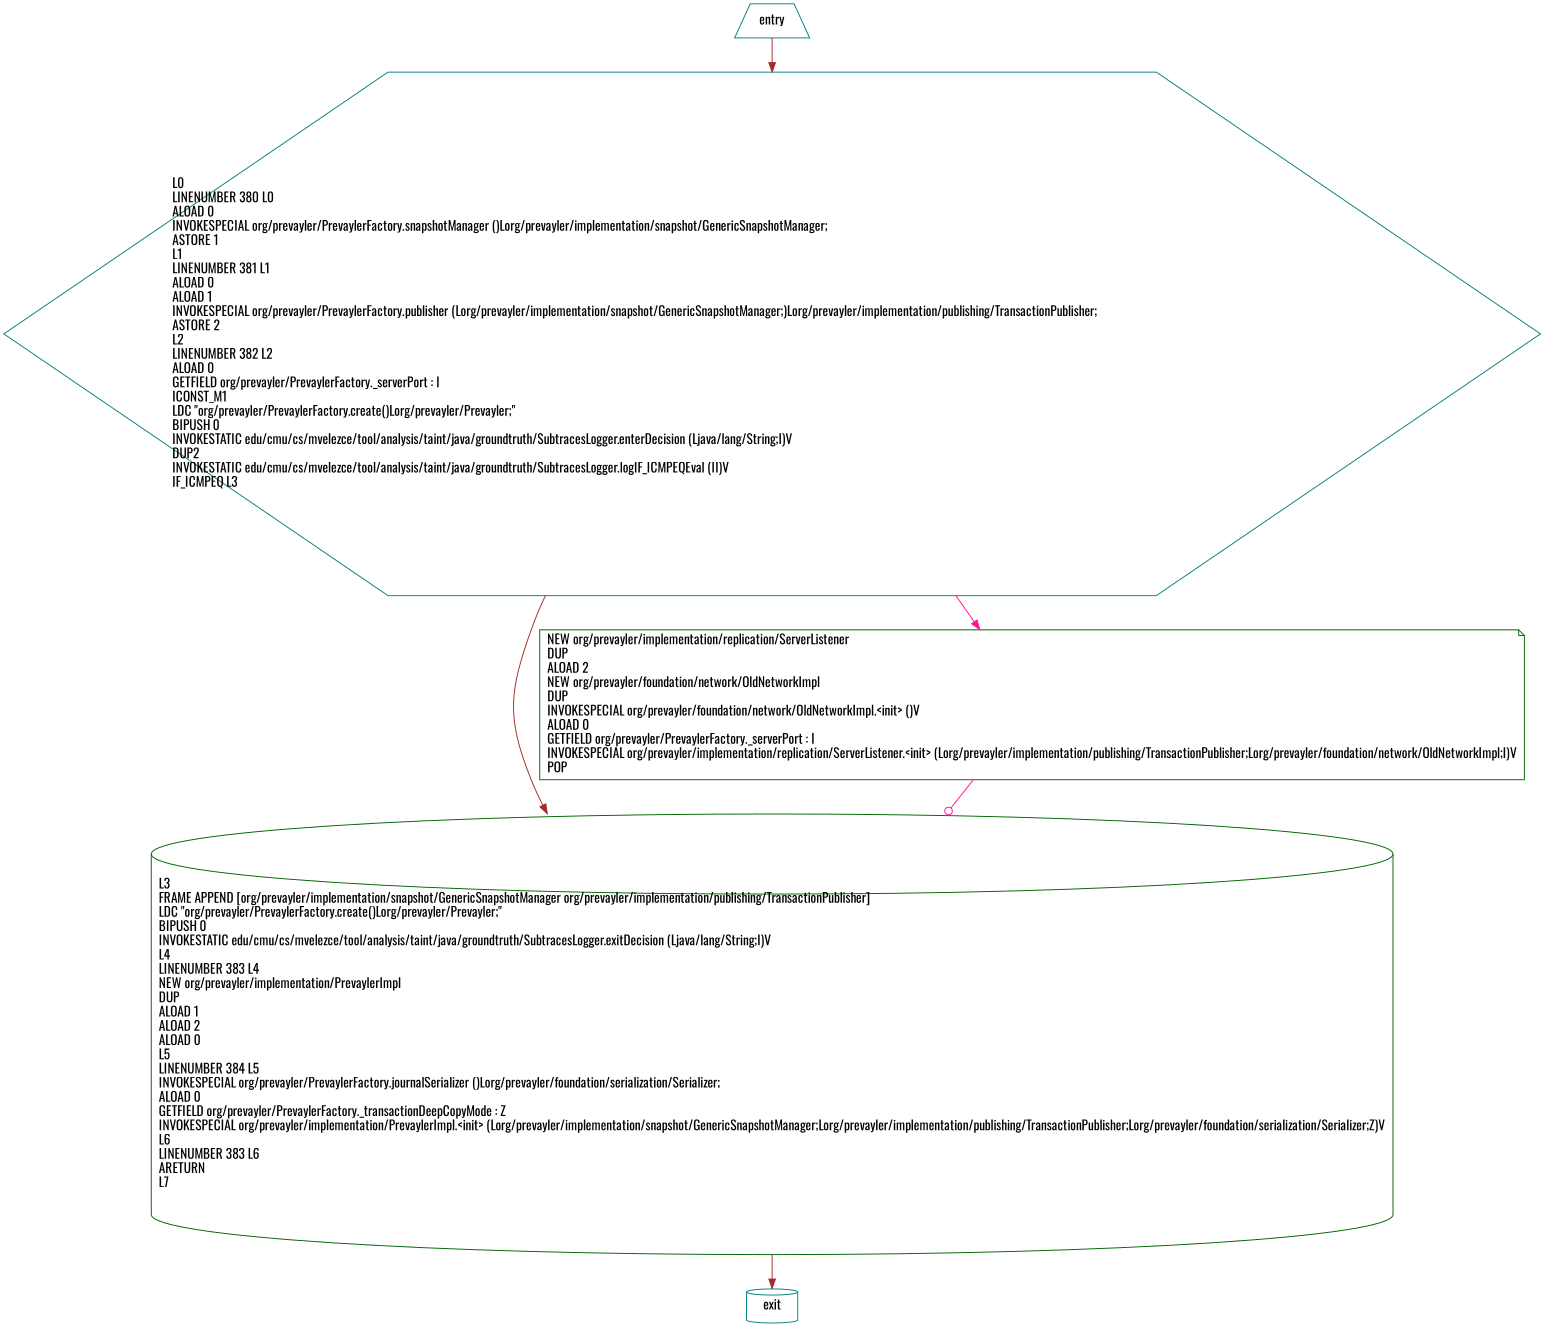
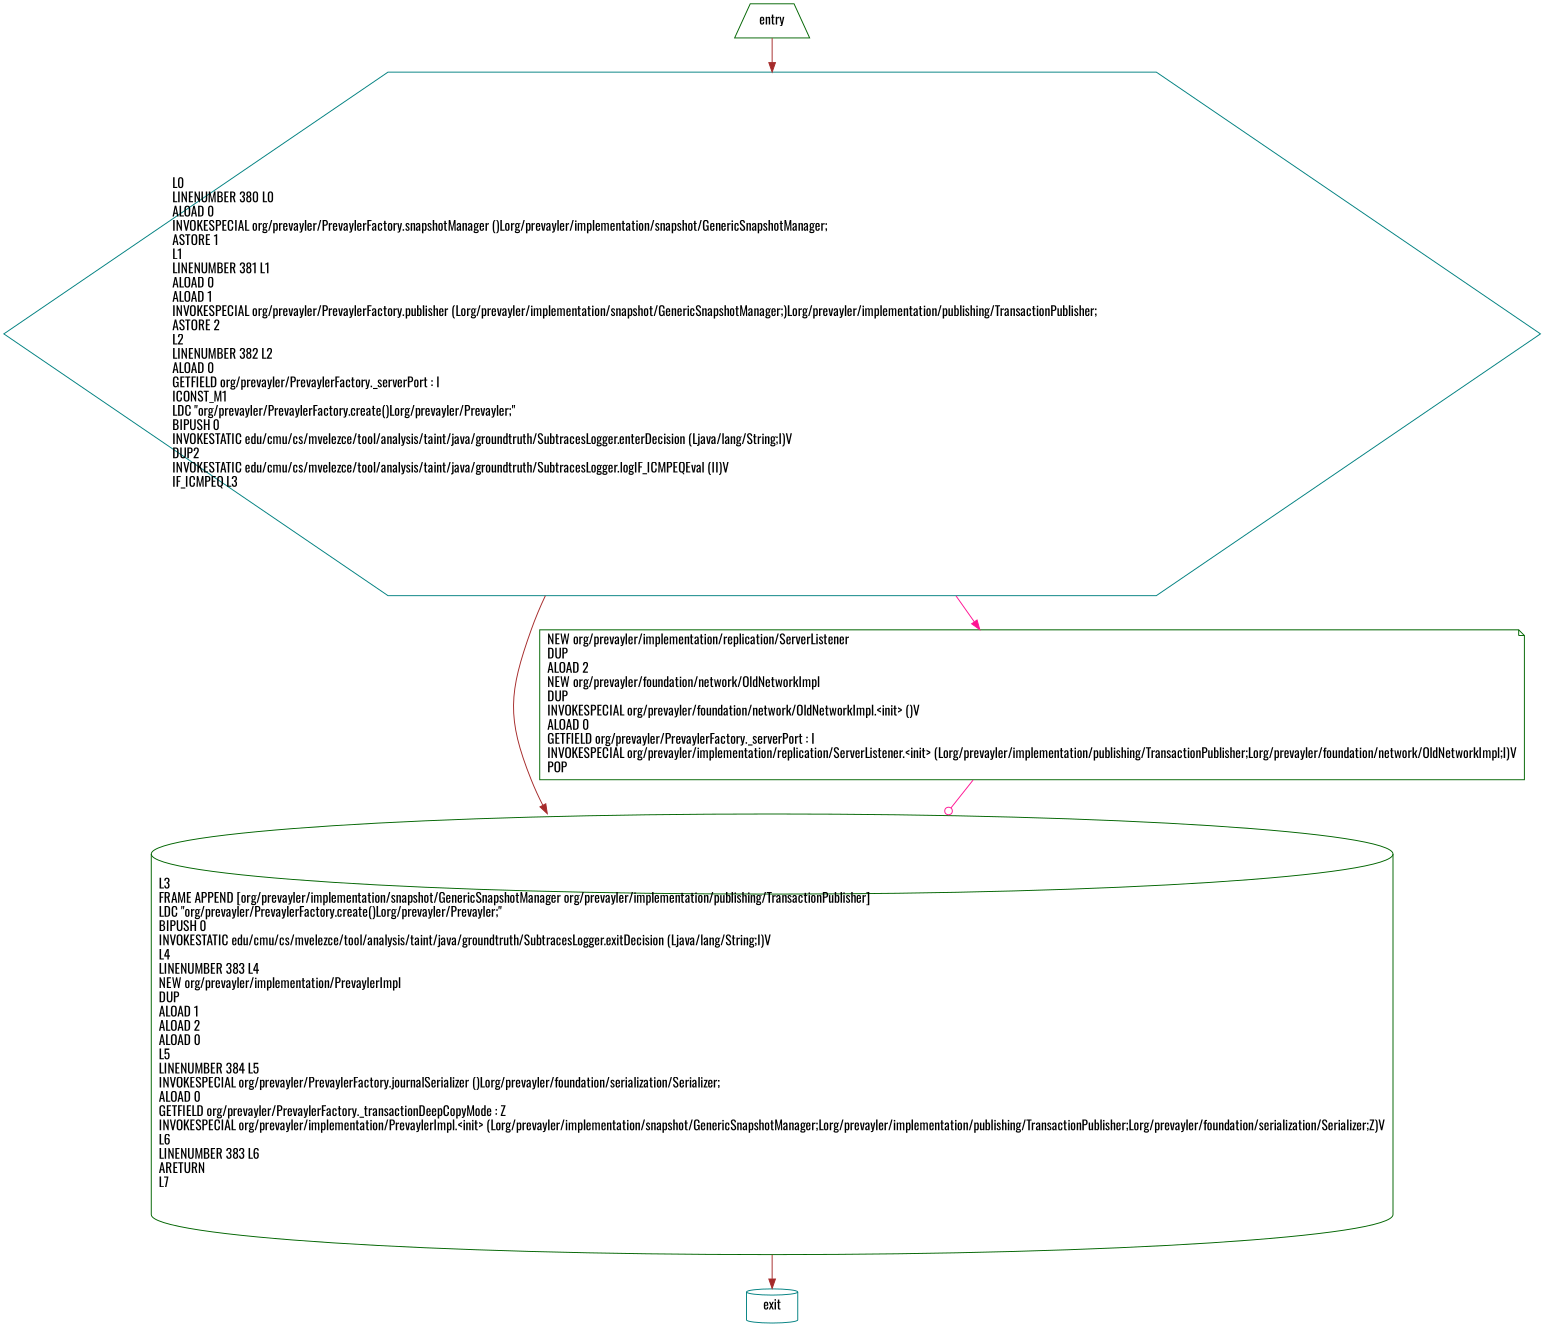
node "entry": color teal -> darkgreen
